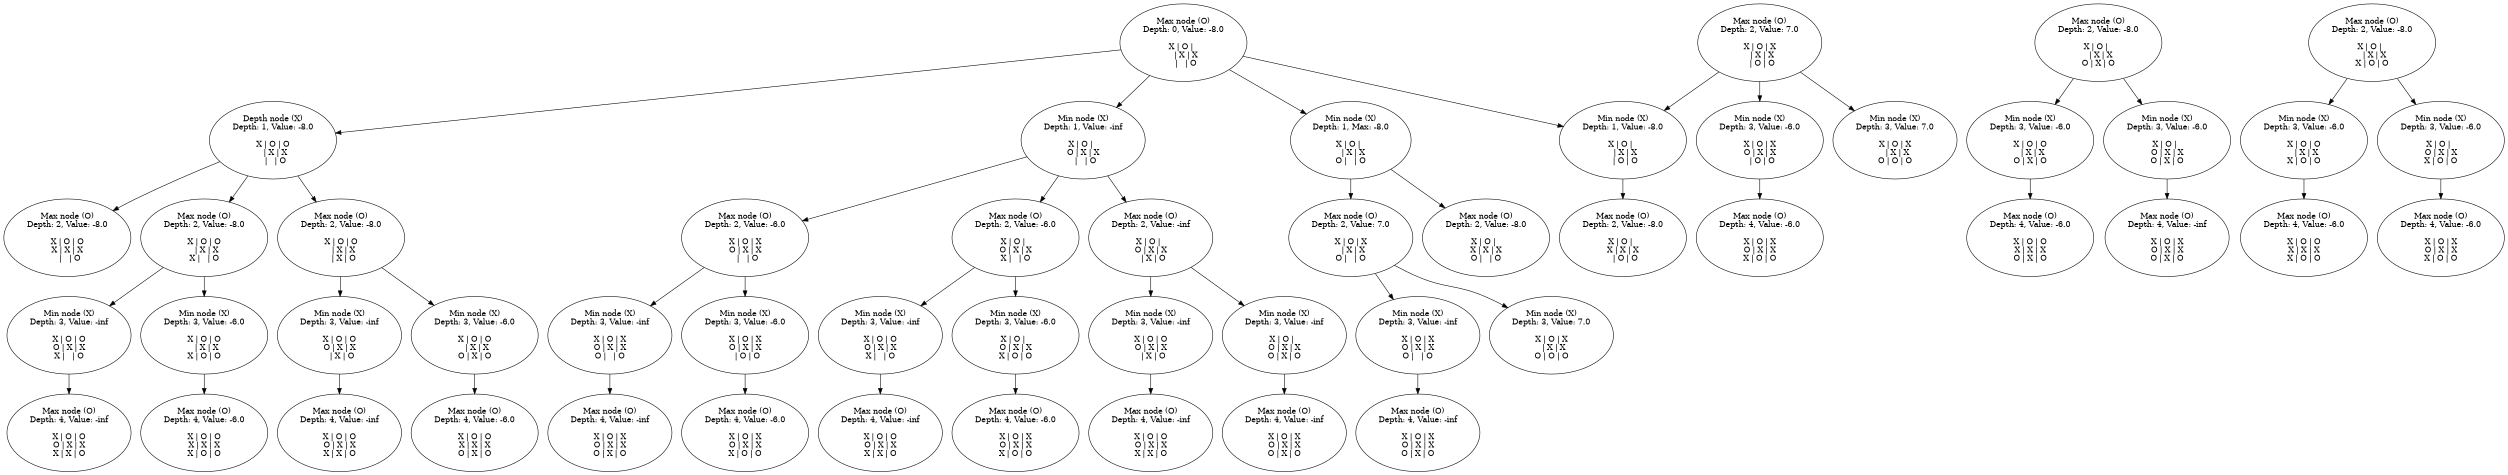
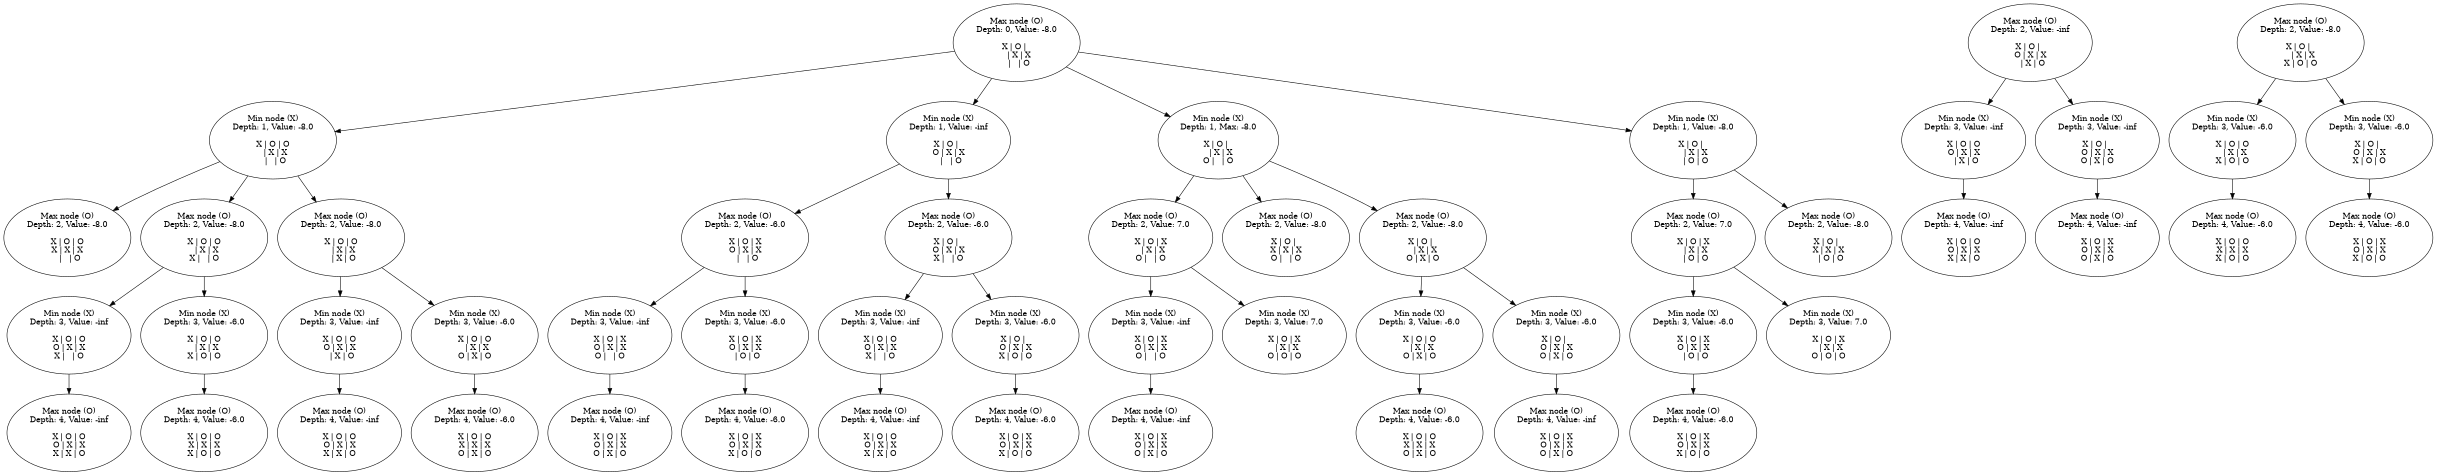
edge "Max node (O) Depth: 2, Value: 7.0 X | O | X | X | X | O | O" -> "Min node (X) Depth: 1, Value: -8.0 X | O | | X | X | O | O": reversed
node "Depth node (X) Depth: 1, Value: -8.0 X | O | O | X | X |   | O": label "Depth node (X) Depth: 1, Value: -8.0 X | O | O | X | X |   | O" -> "Min node (X) Depth: 1, Value: -8.0 X | O | O | X | X |   | O"
edge "Min node (X) Depth: 1, Max: -8.0 X | O | | X | X O |   | O" -> "Max node (O) Depth: 2, Value: -8.0 X | O | | X | X O | X | O": added
edge "Min node (X) Depth: 1, Value: -inf X | O | O | X | X |   | O" -> "Max node (O) Depth: 2, Value: -inf X | O | O | X | X | X | O": removed
